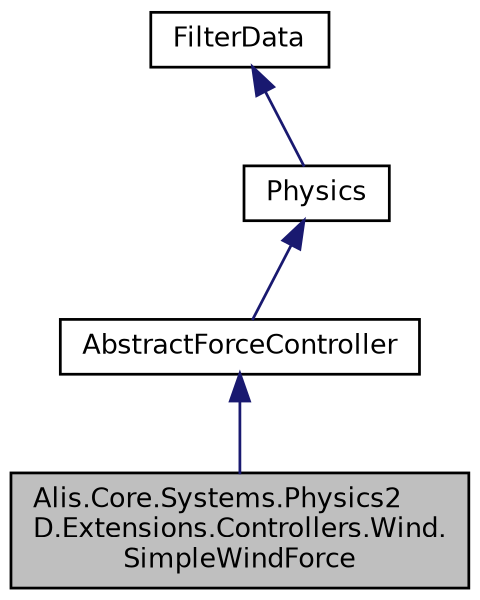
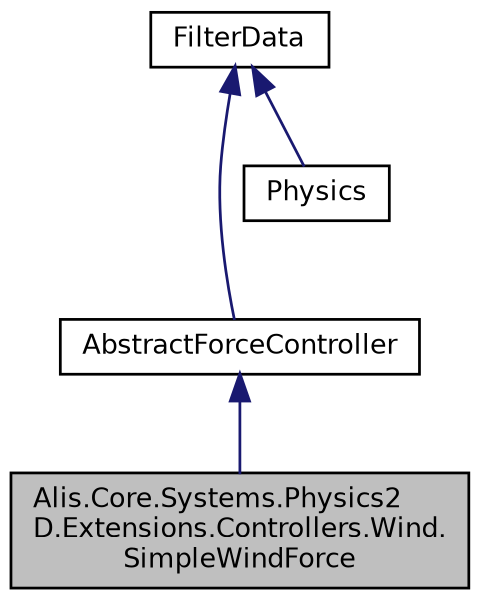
edge "AbstractForceController" -> "Physics": now "AbstractForceController" -> "FilterData"
